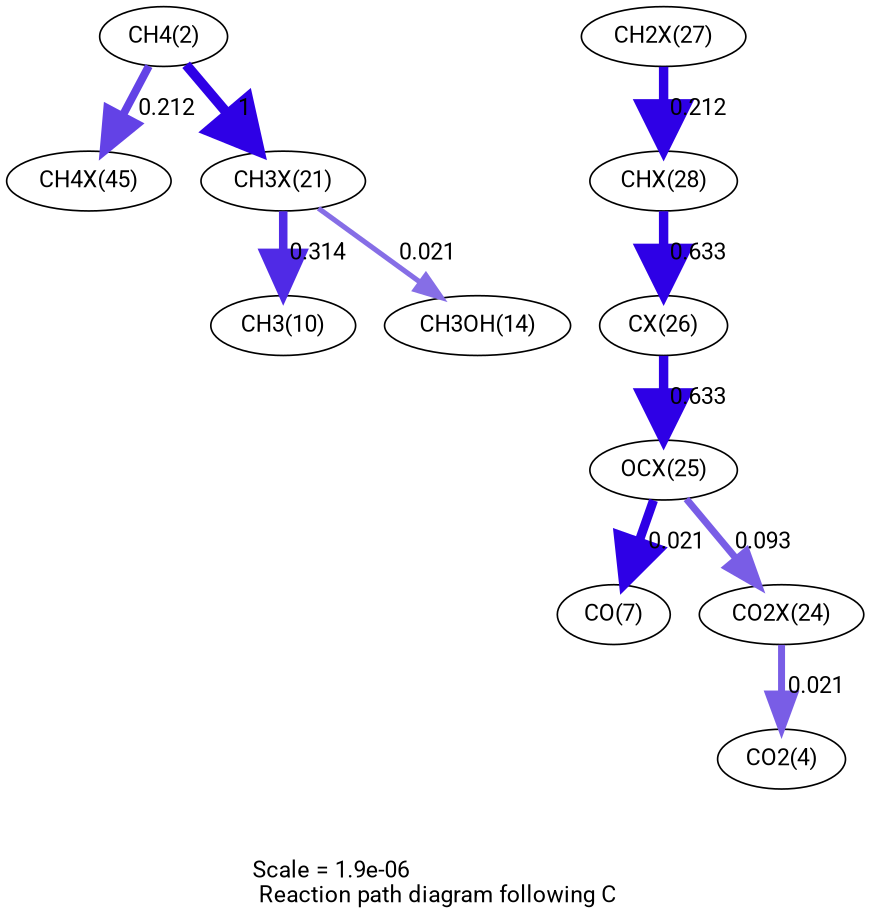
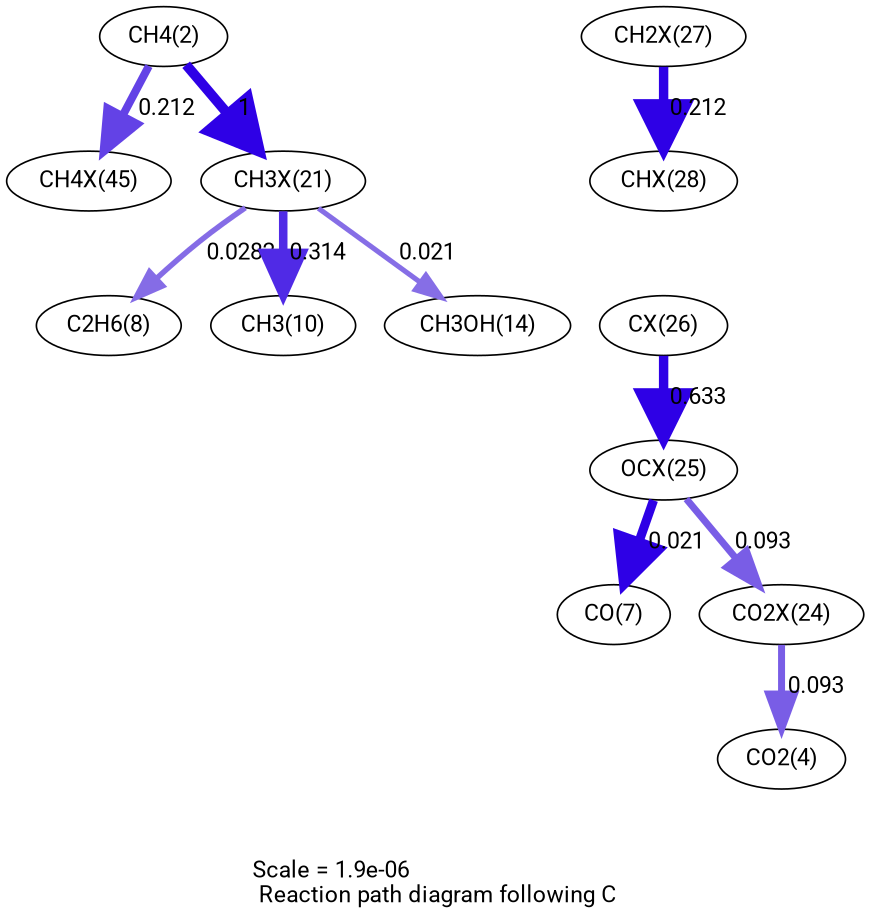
edge "CHX(28)" -> "CX(26)": removed, label "0.633"
node "C2H6(8)": added
edge "CO2X(24)" -> "CO2(4)": label " 0.021" -> " 0.093"
